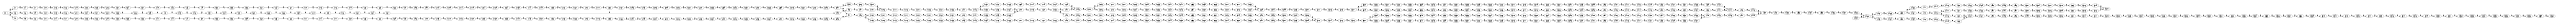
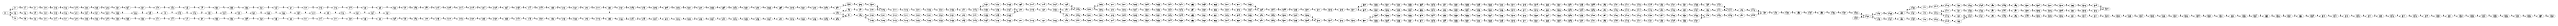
edge "S297" -> "S94": now "S90" -> "S94"
